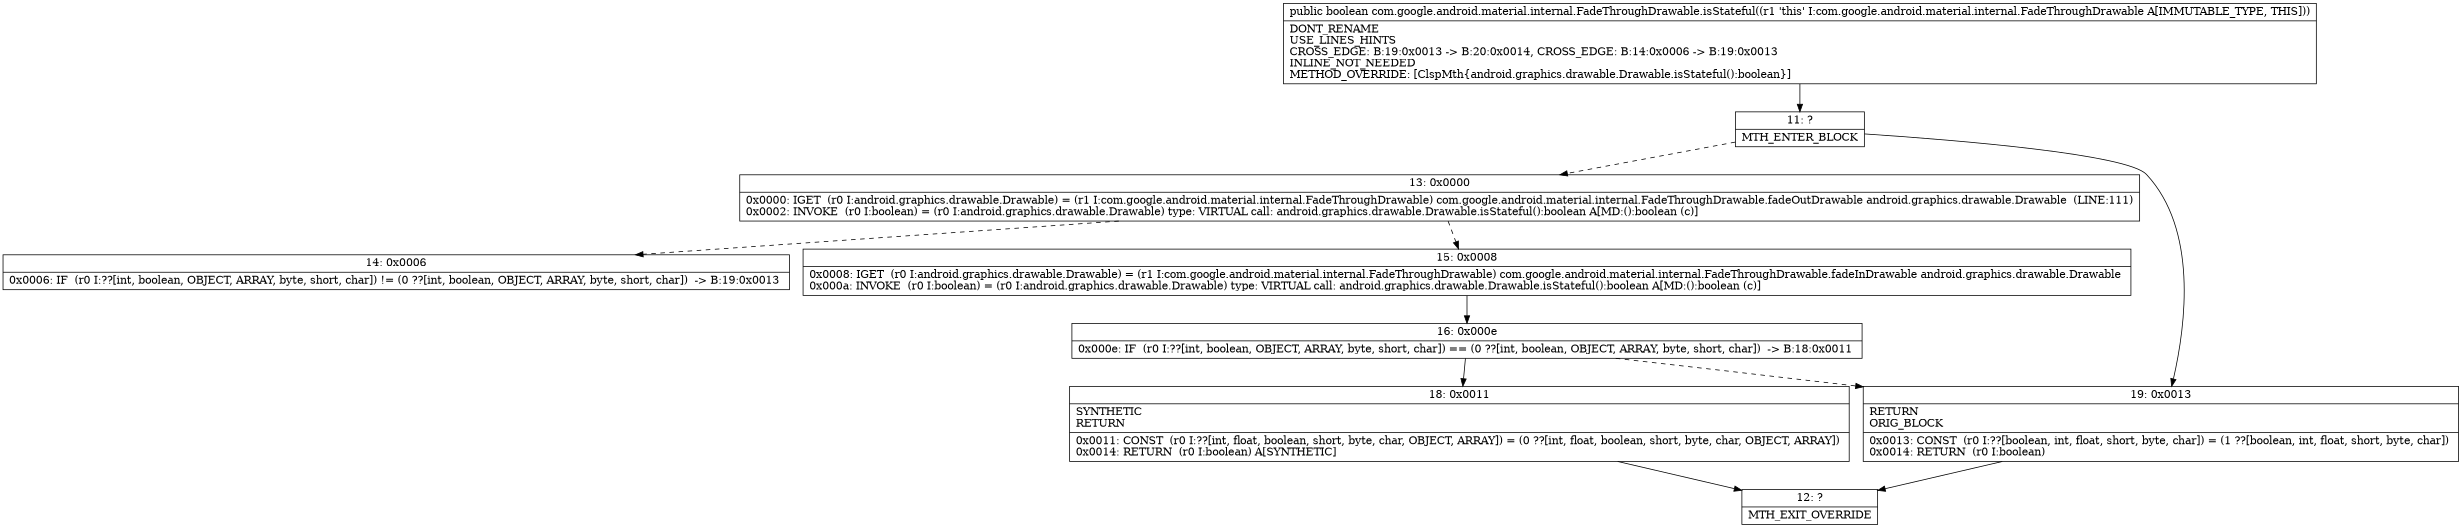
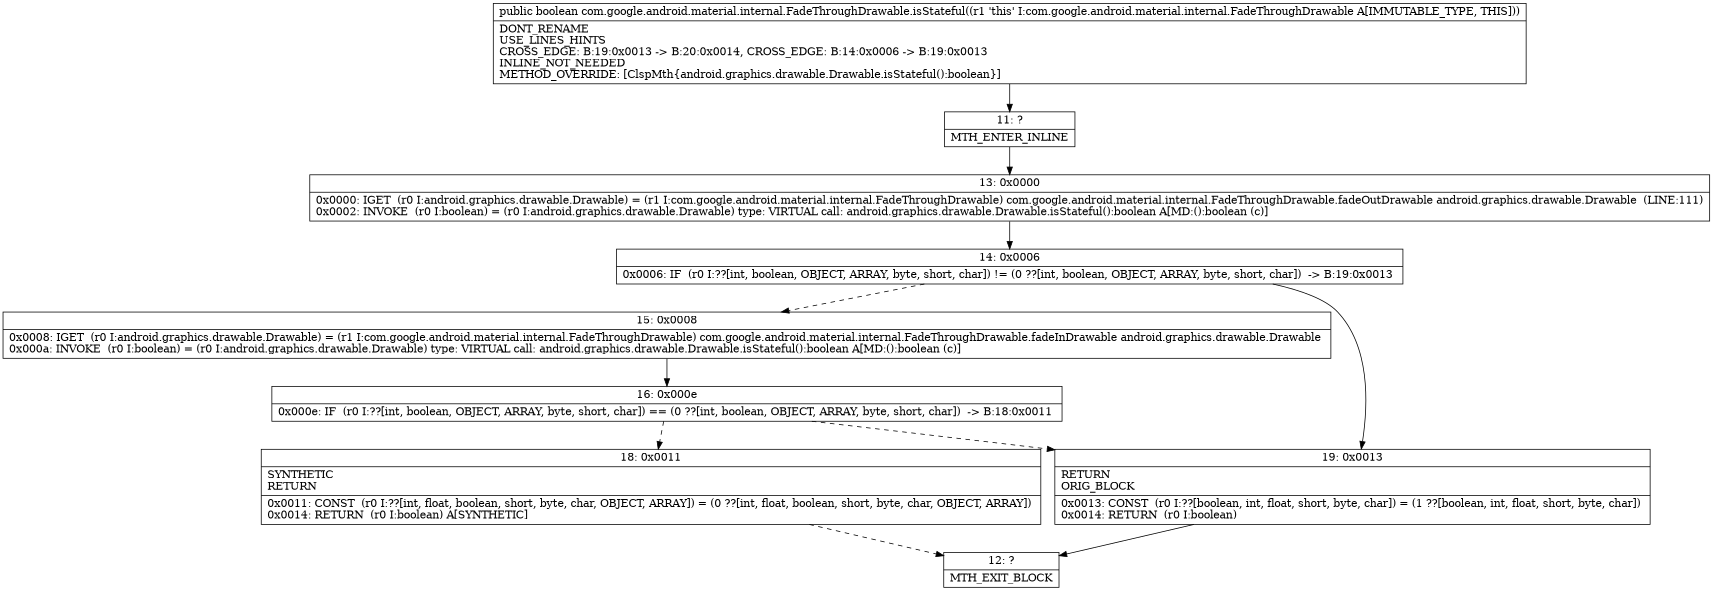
node "11: ?": text "MTH_ENTER_BLOCK" -> "MTH_ENTER_INLINE"
edge "11: ?" -> "13: 0x0000": style dashed -> solid
edge "11: ?" -> "19: 0x0013": now "14: 0x0006" -> "19: 0x0013"
edge "13: 0x0000" -> "15: 0x0008": now "14: 0x0006" -> "15: 0x0008"
edge "13: 0x0000" -> "14: 0x0006": style dashed -> solid
edge "16: 0x000e" -> "18: 0x0011": style solid -> dashed
edge "18: 0x0011" -> "12: ?": style solid -> dashed
node "12: ?": text "MTH_EXIT_OVERRIDE" -> "MTH_EXIT_BLOCK"
